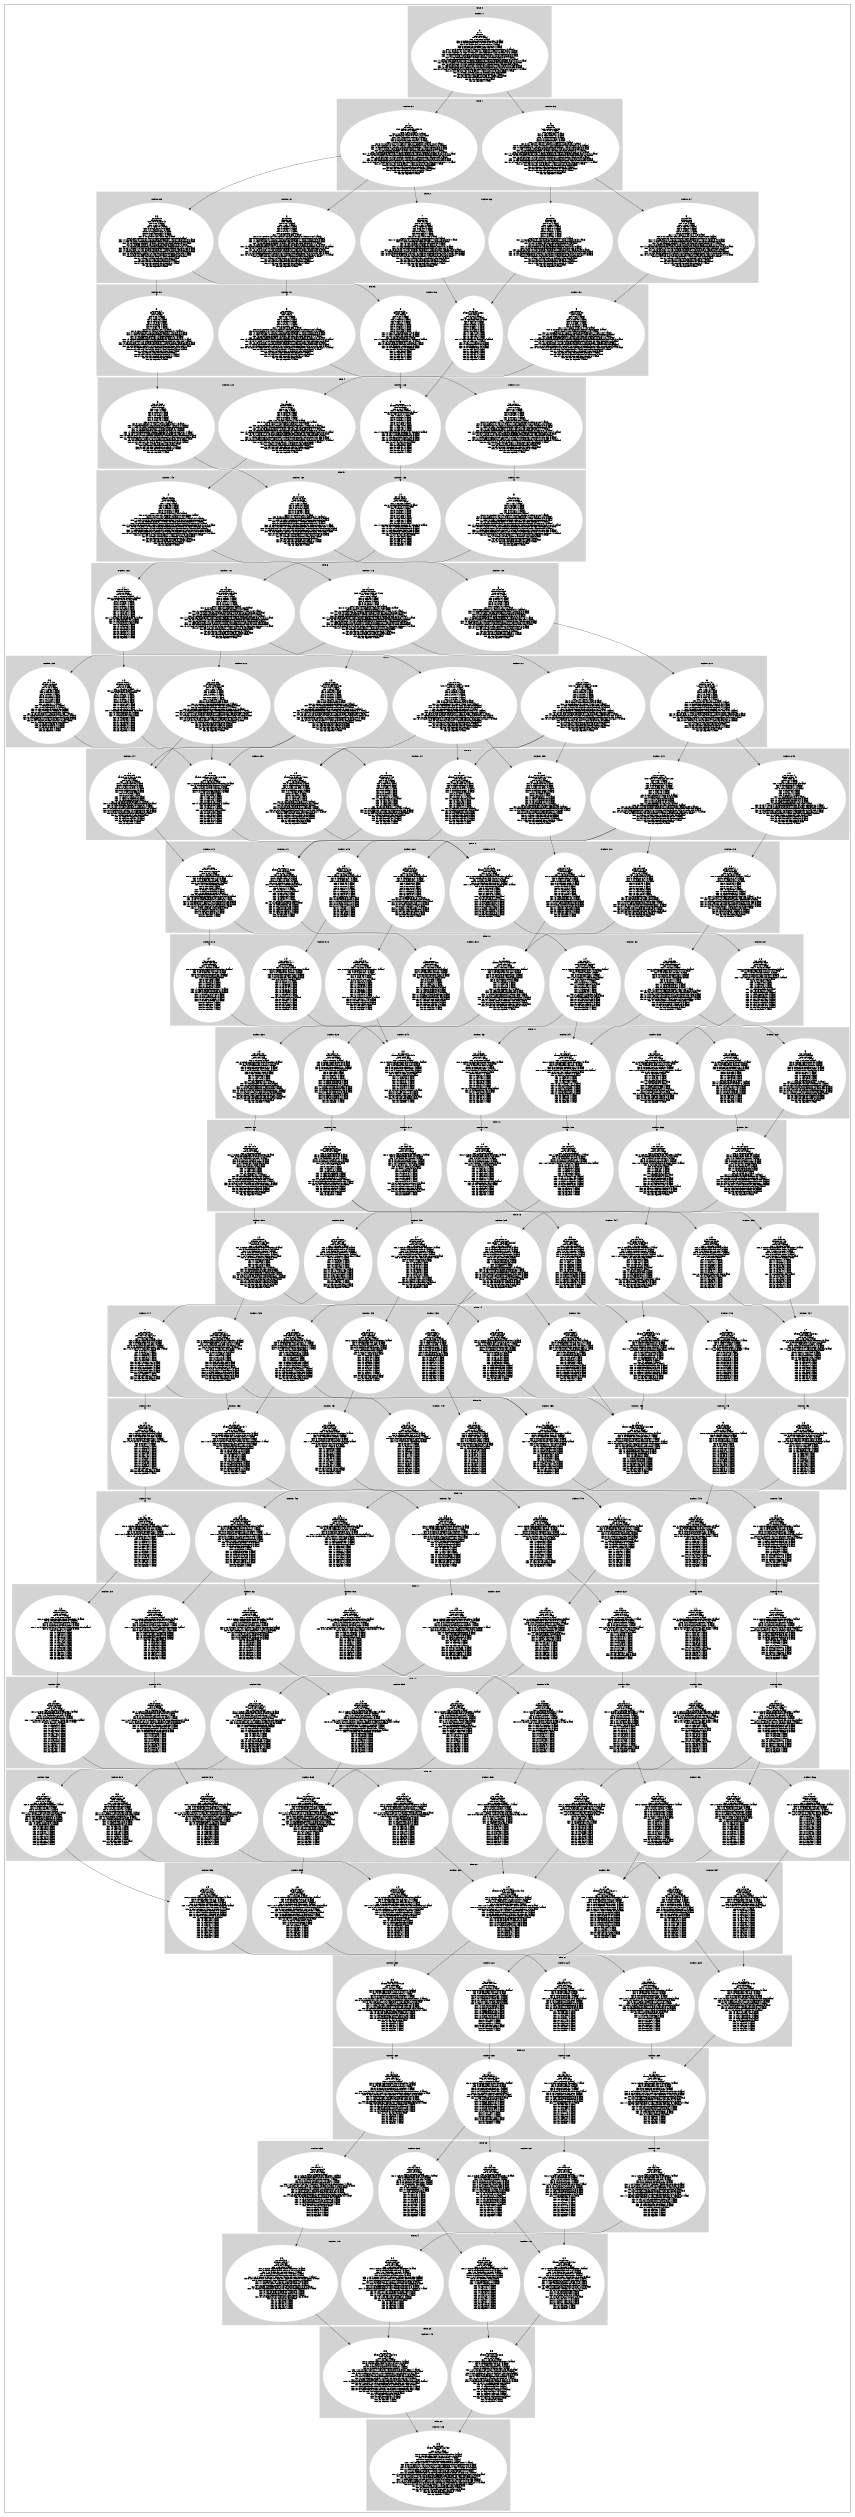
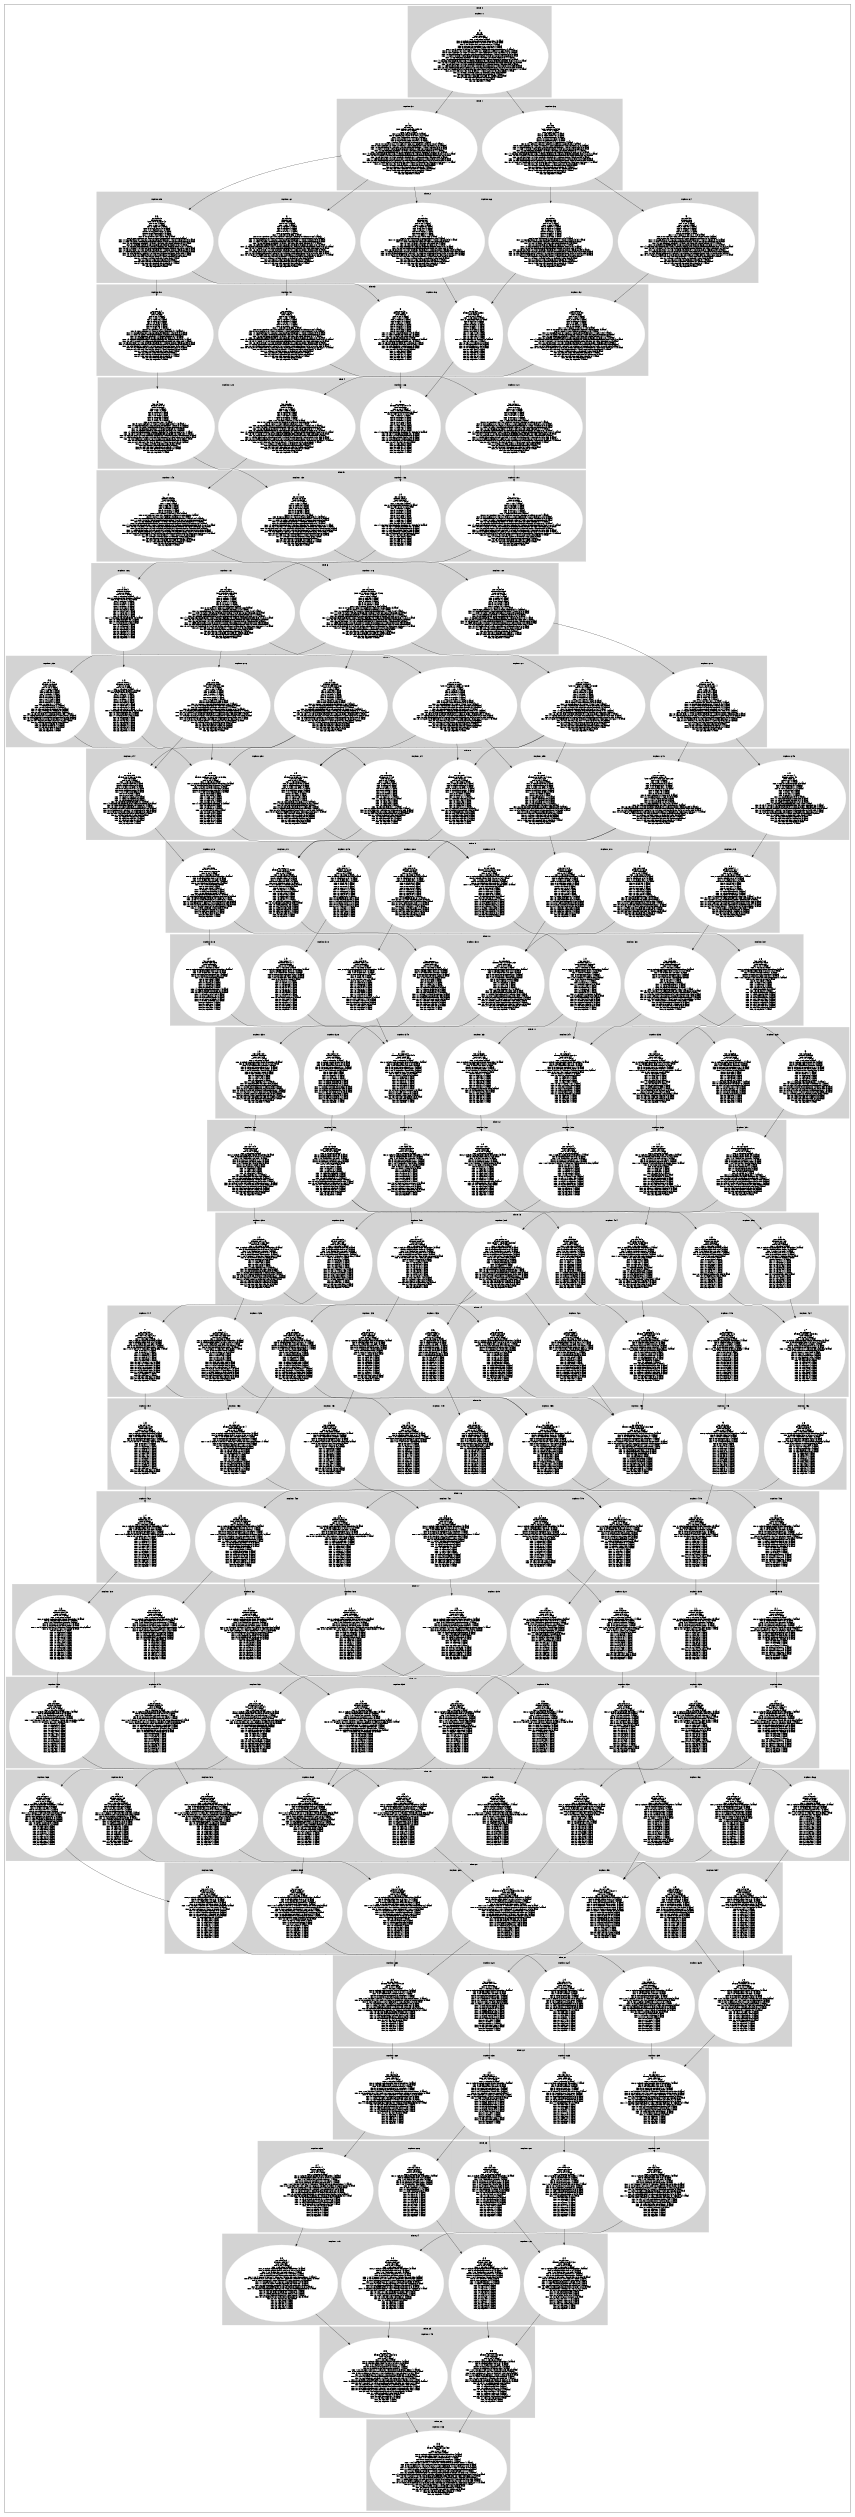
node "0": text "ID: K1" -> "ID: K3"
